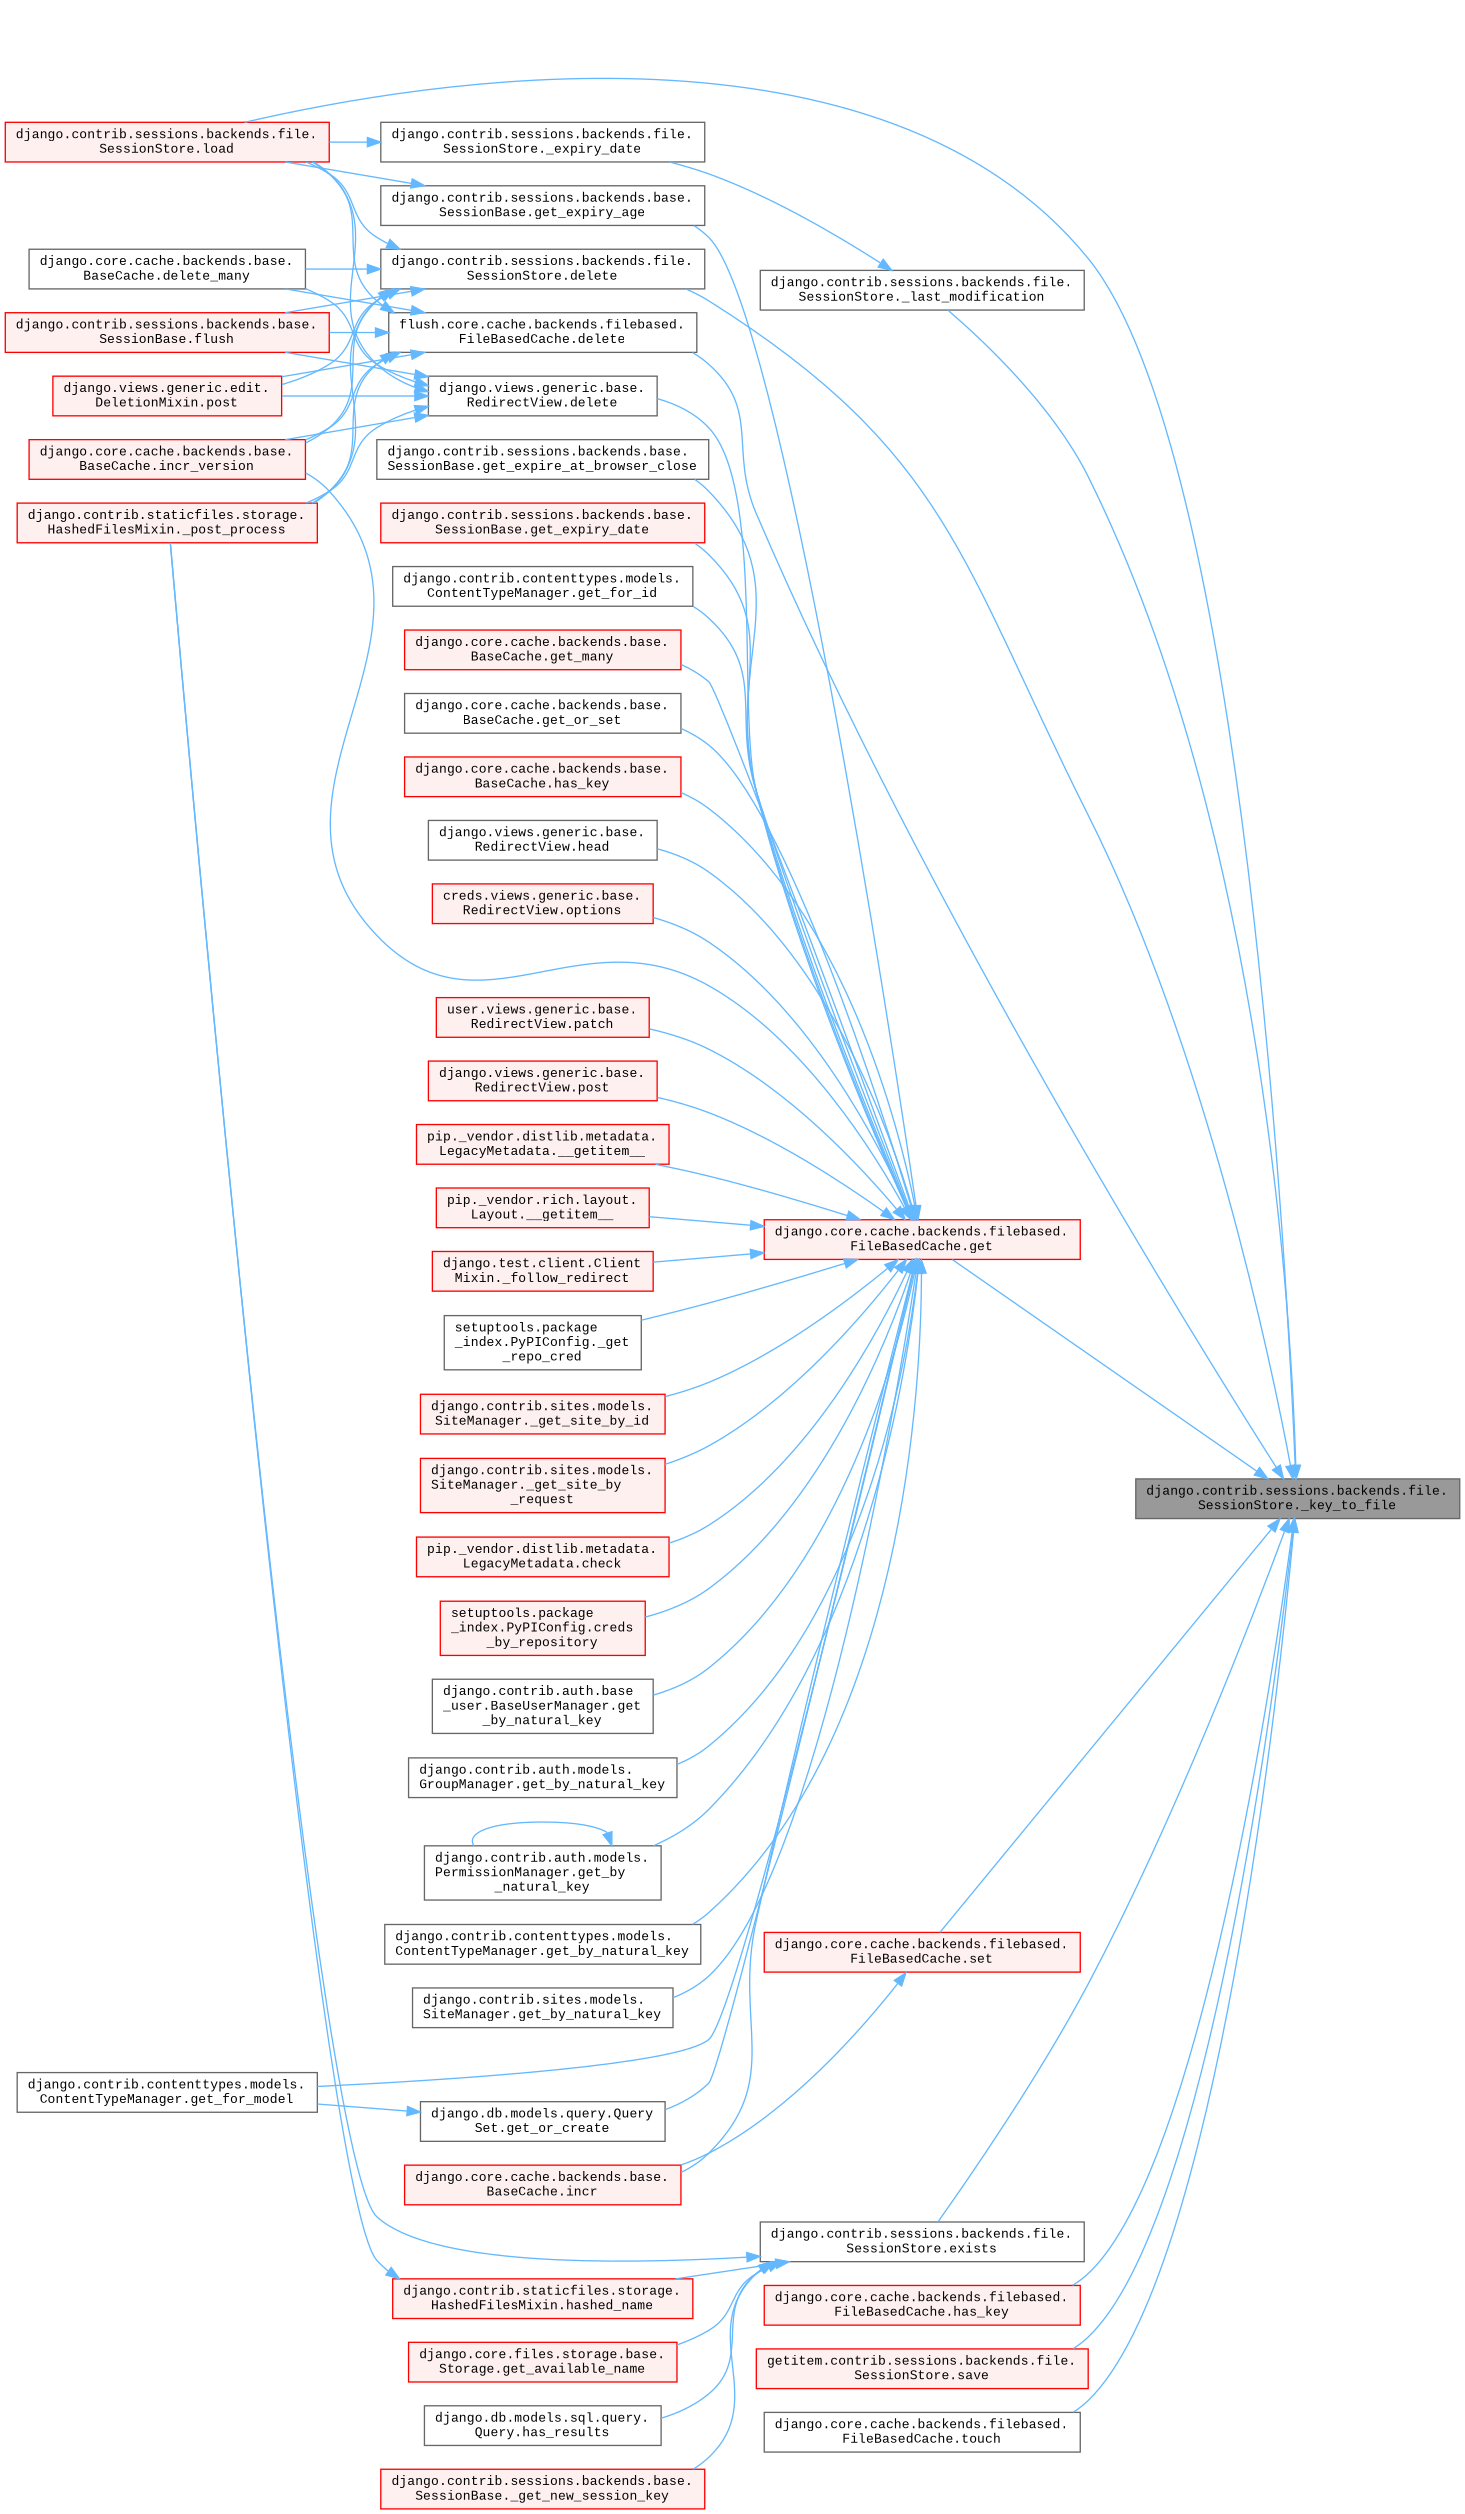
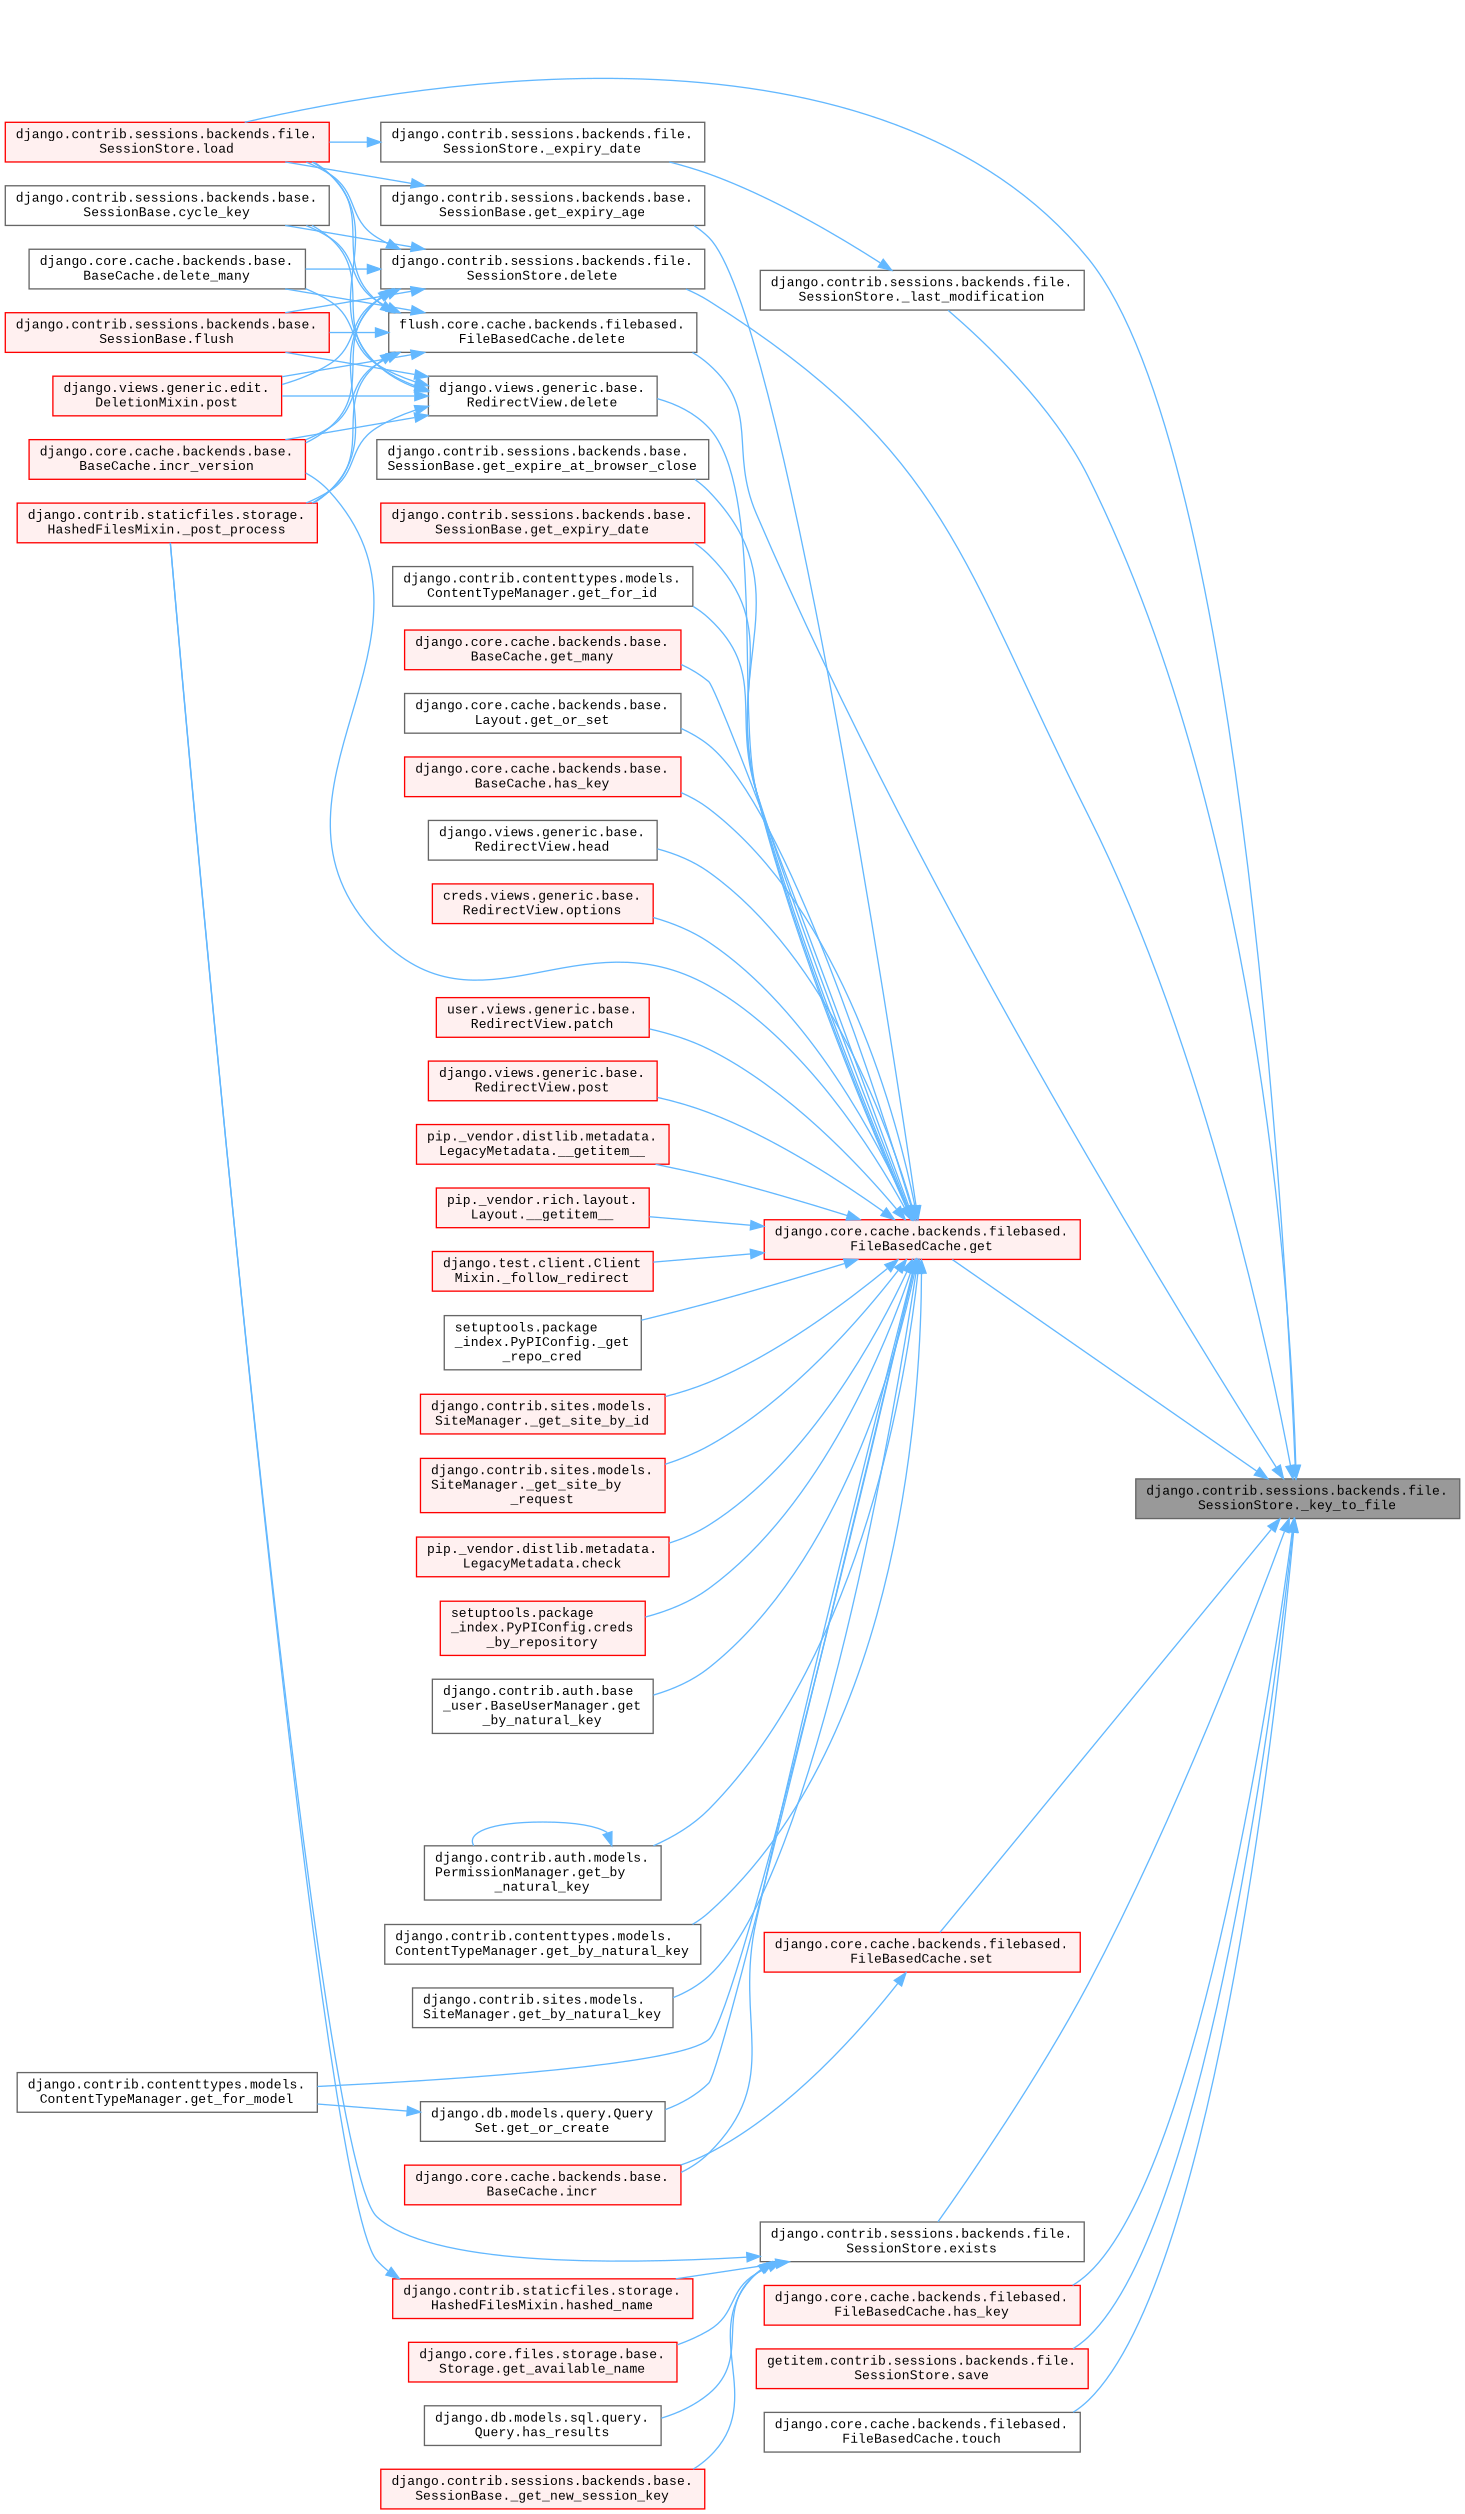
node "django.contrib.sessions.backends.base. SessionBase.cycle_key": added
node "django.core.cache.backends.base. BaseCache.get_or_set": label "django.core.cache.backends.base. BaseCache.get_or_set" -> "django.core.cache.backends.base. Layout.get_or_set"
node "django.contrib.auth.models. GroupManager.get_by_natural_key": removed
